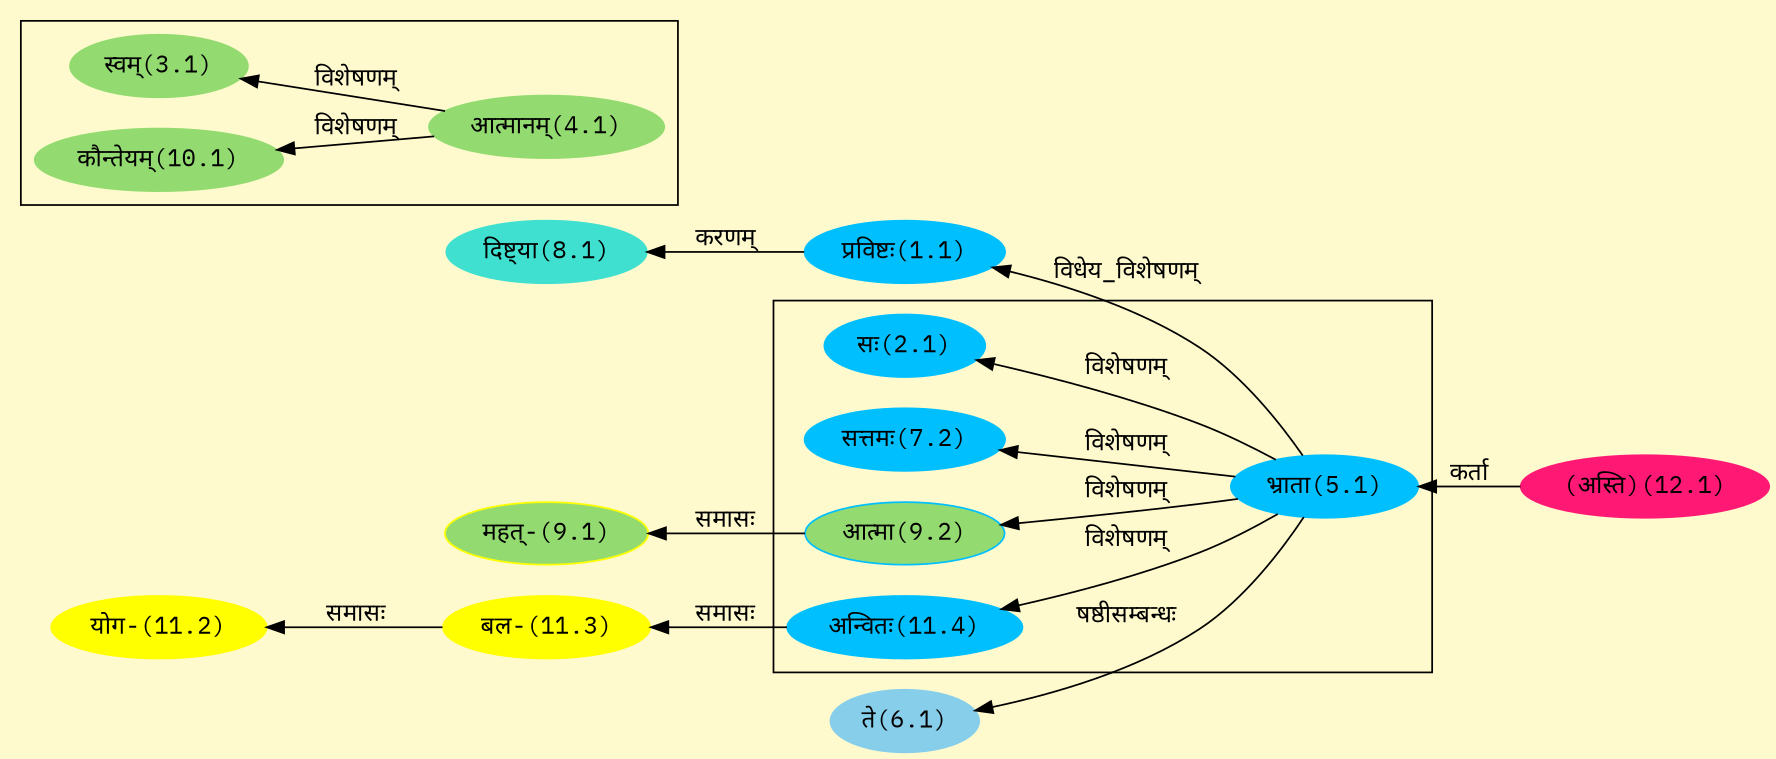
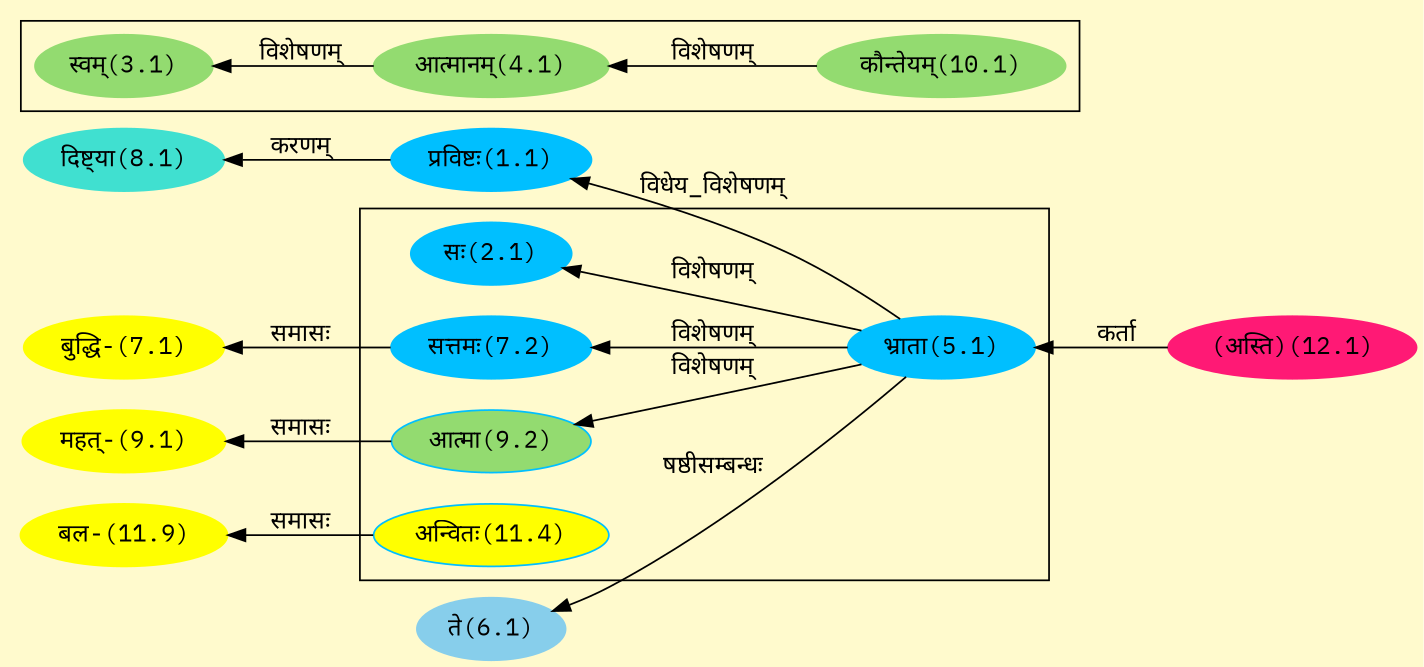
edge "आत्मानम्(4.1)" -> "कौन्तेयम्(10.1)": reversed
node "बुद्धि-(7.1)": added
node "महत्-(9.1)": fillcolor #93db70 -> #ffff00
edge "भ्राता(5.1)" -> "अन्वितः(11.4)": removed, label "विशेषणम्"
node "योग-(11.2)": removed
node "बल-(11.3)": label "बल-(11.3)" -> "बल-(11.9)"
node "अन्वितः(11.4)": fillcolor #00bfff -> #ffff00
